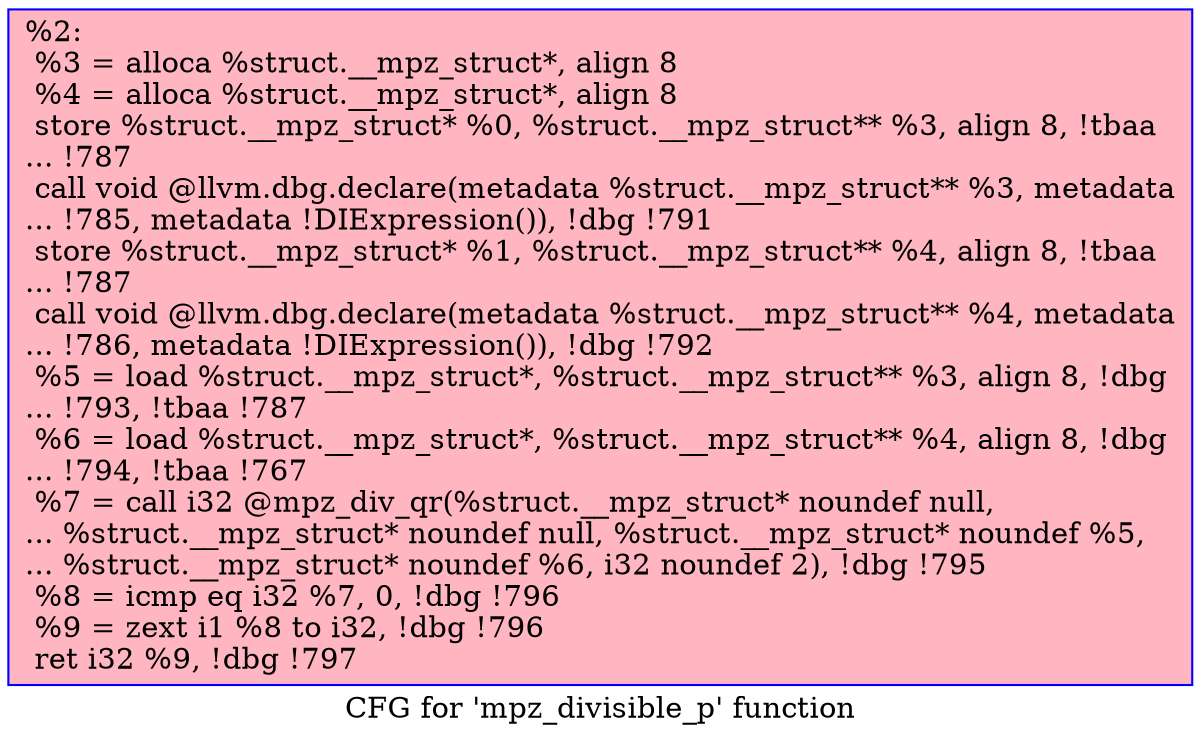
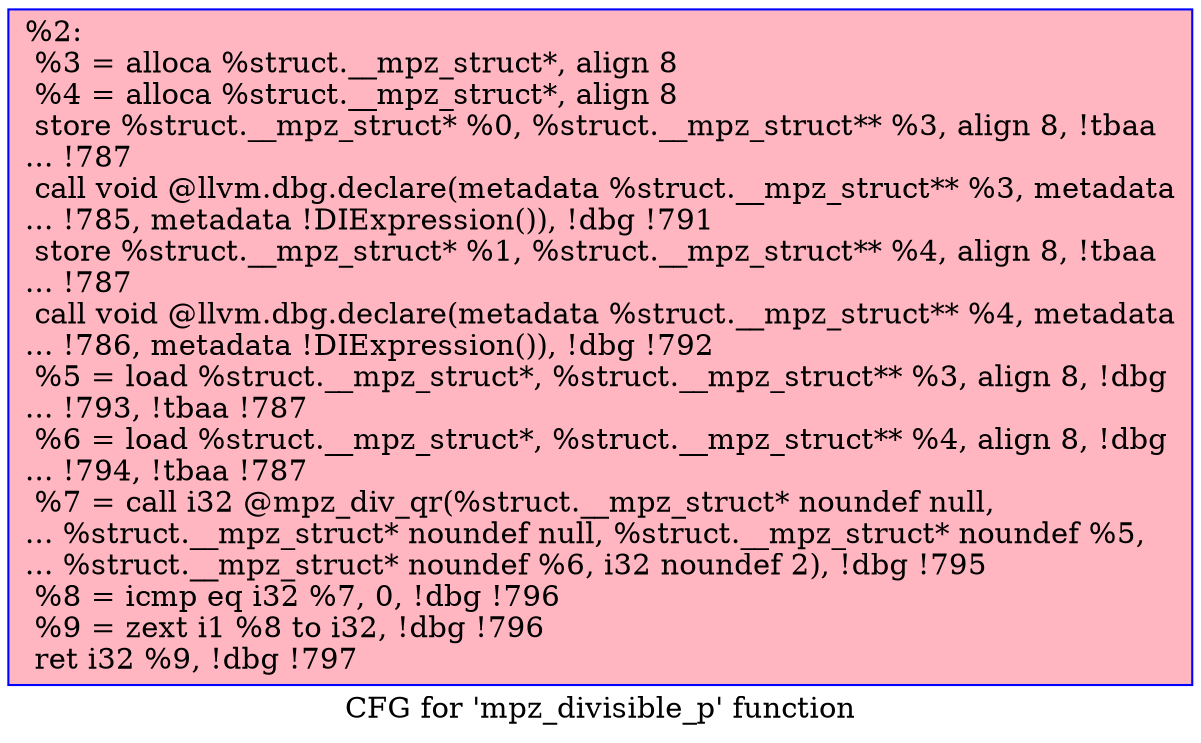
node "%2:": text "... !794, !tbaa !767" -> "... !794, !tbaa !787"
